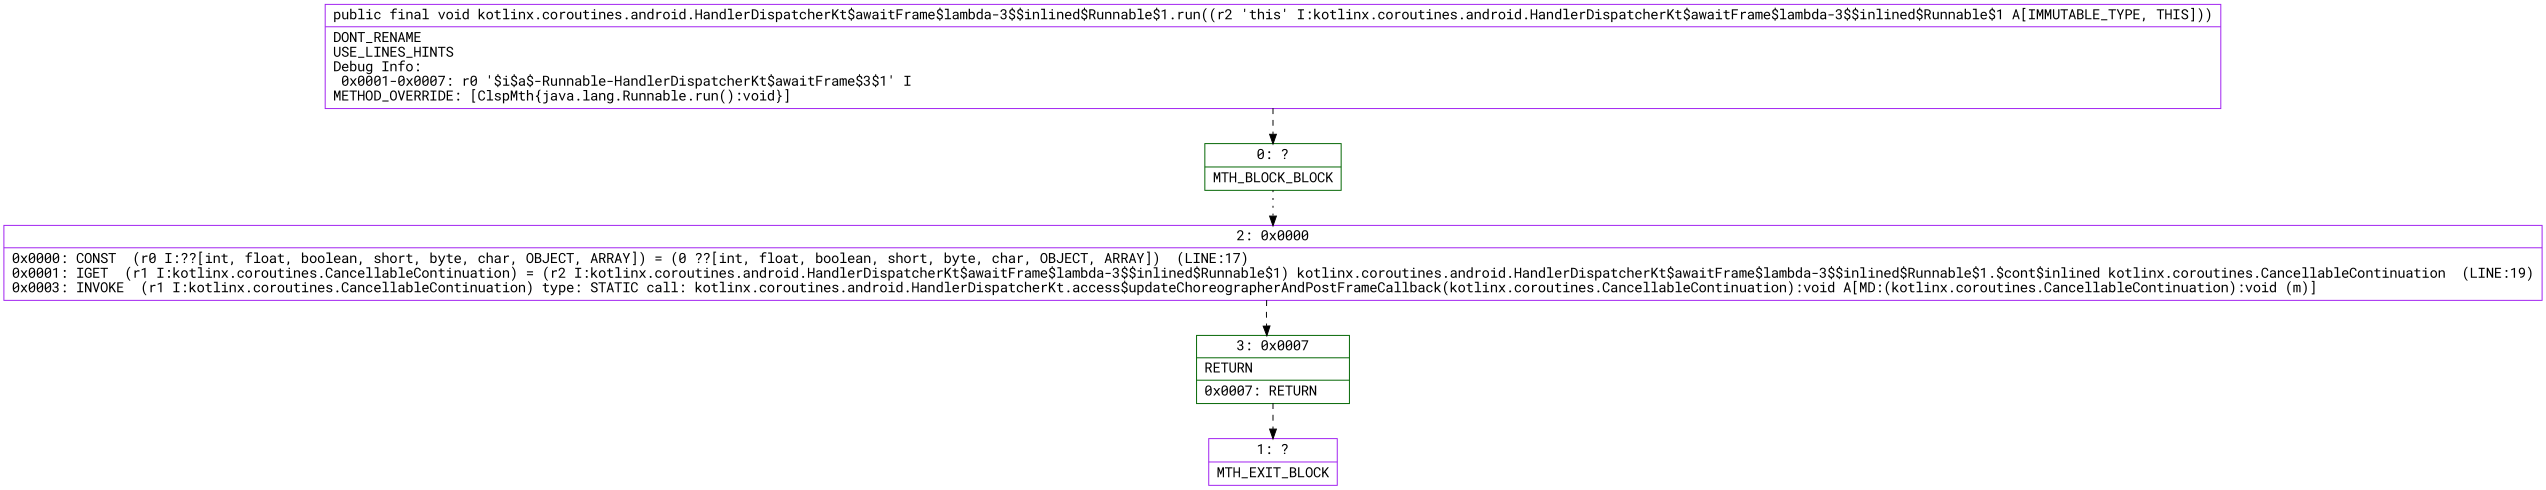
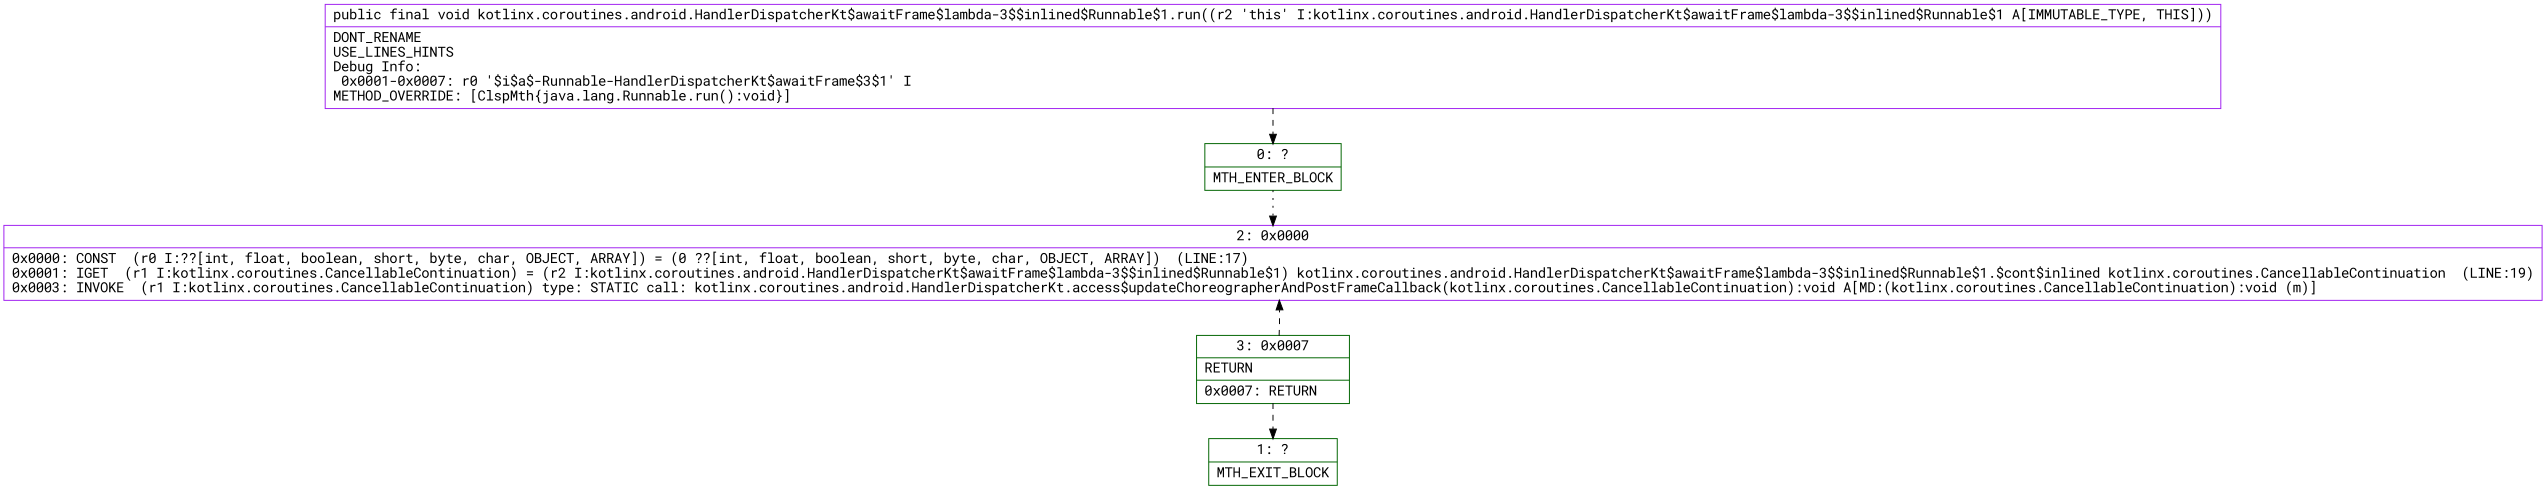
node "0: ?": text "MTH_BLOCK_BLOCK" -> "MTH_ENTER_BLOCK"
edge "2: 0x0000" -> "3: 0x0007": reversed
node "1: ?": color purple -> darkgreen
